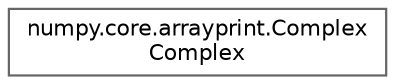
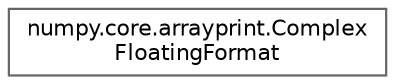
node "numpy.core.arrayprint.Complex Complex": label "numpy.core.arrayprint.Complex Complex" -> "numpy.core.arrayprint.Complex FloatingFormat"
